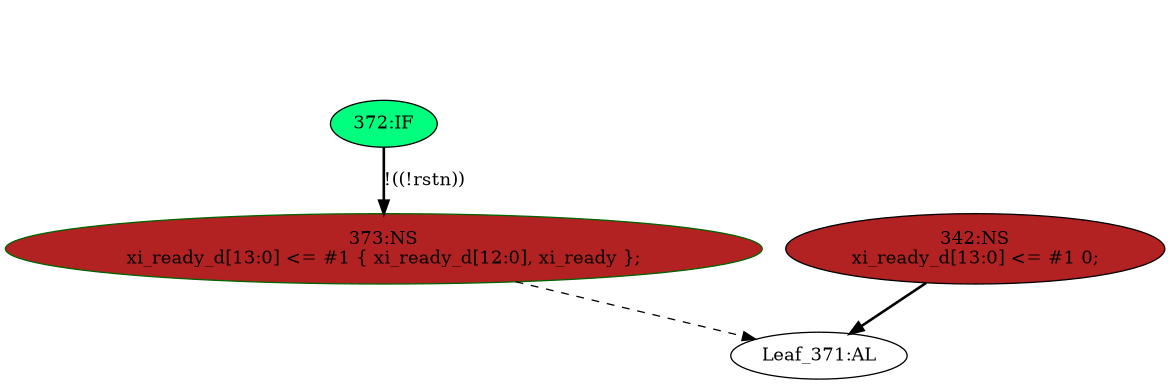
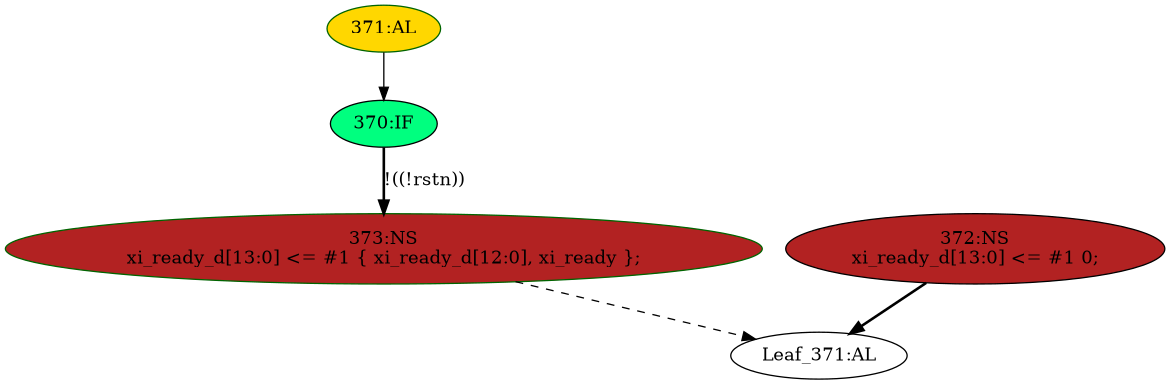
node "371:AL": added
node "372:IF": label "372:IF" -> "370:IF"
node "342:NS xi_ready_d[13:0] <= #1 0;": label "342:NS xi_ready_d[13:0] <= #1 0;" -> "372:NS xi_ready_d[13:0] <= #1 0;"
